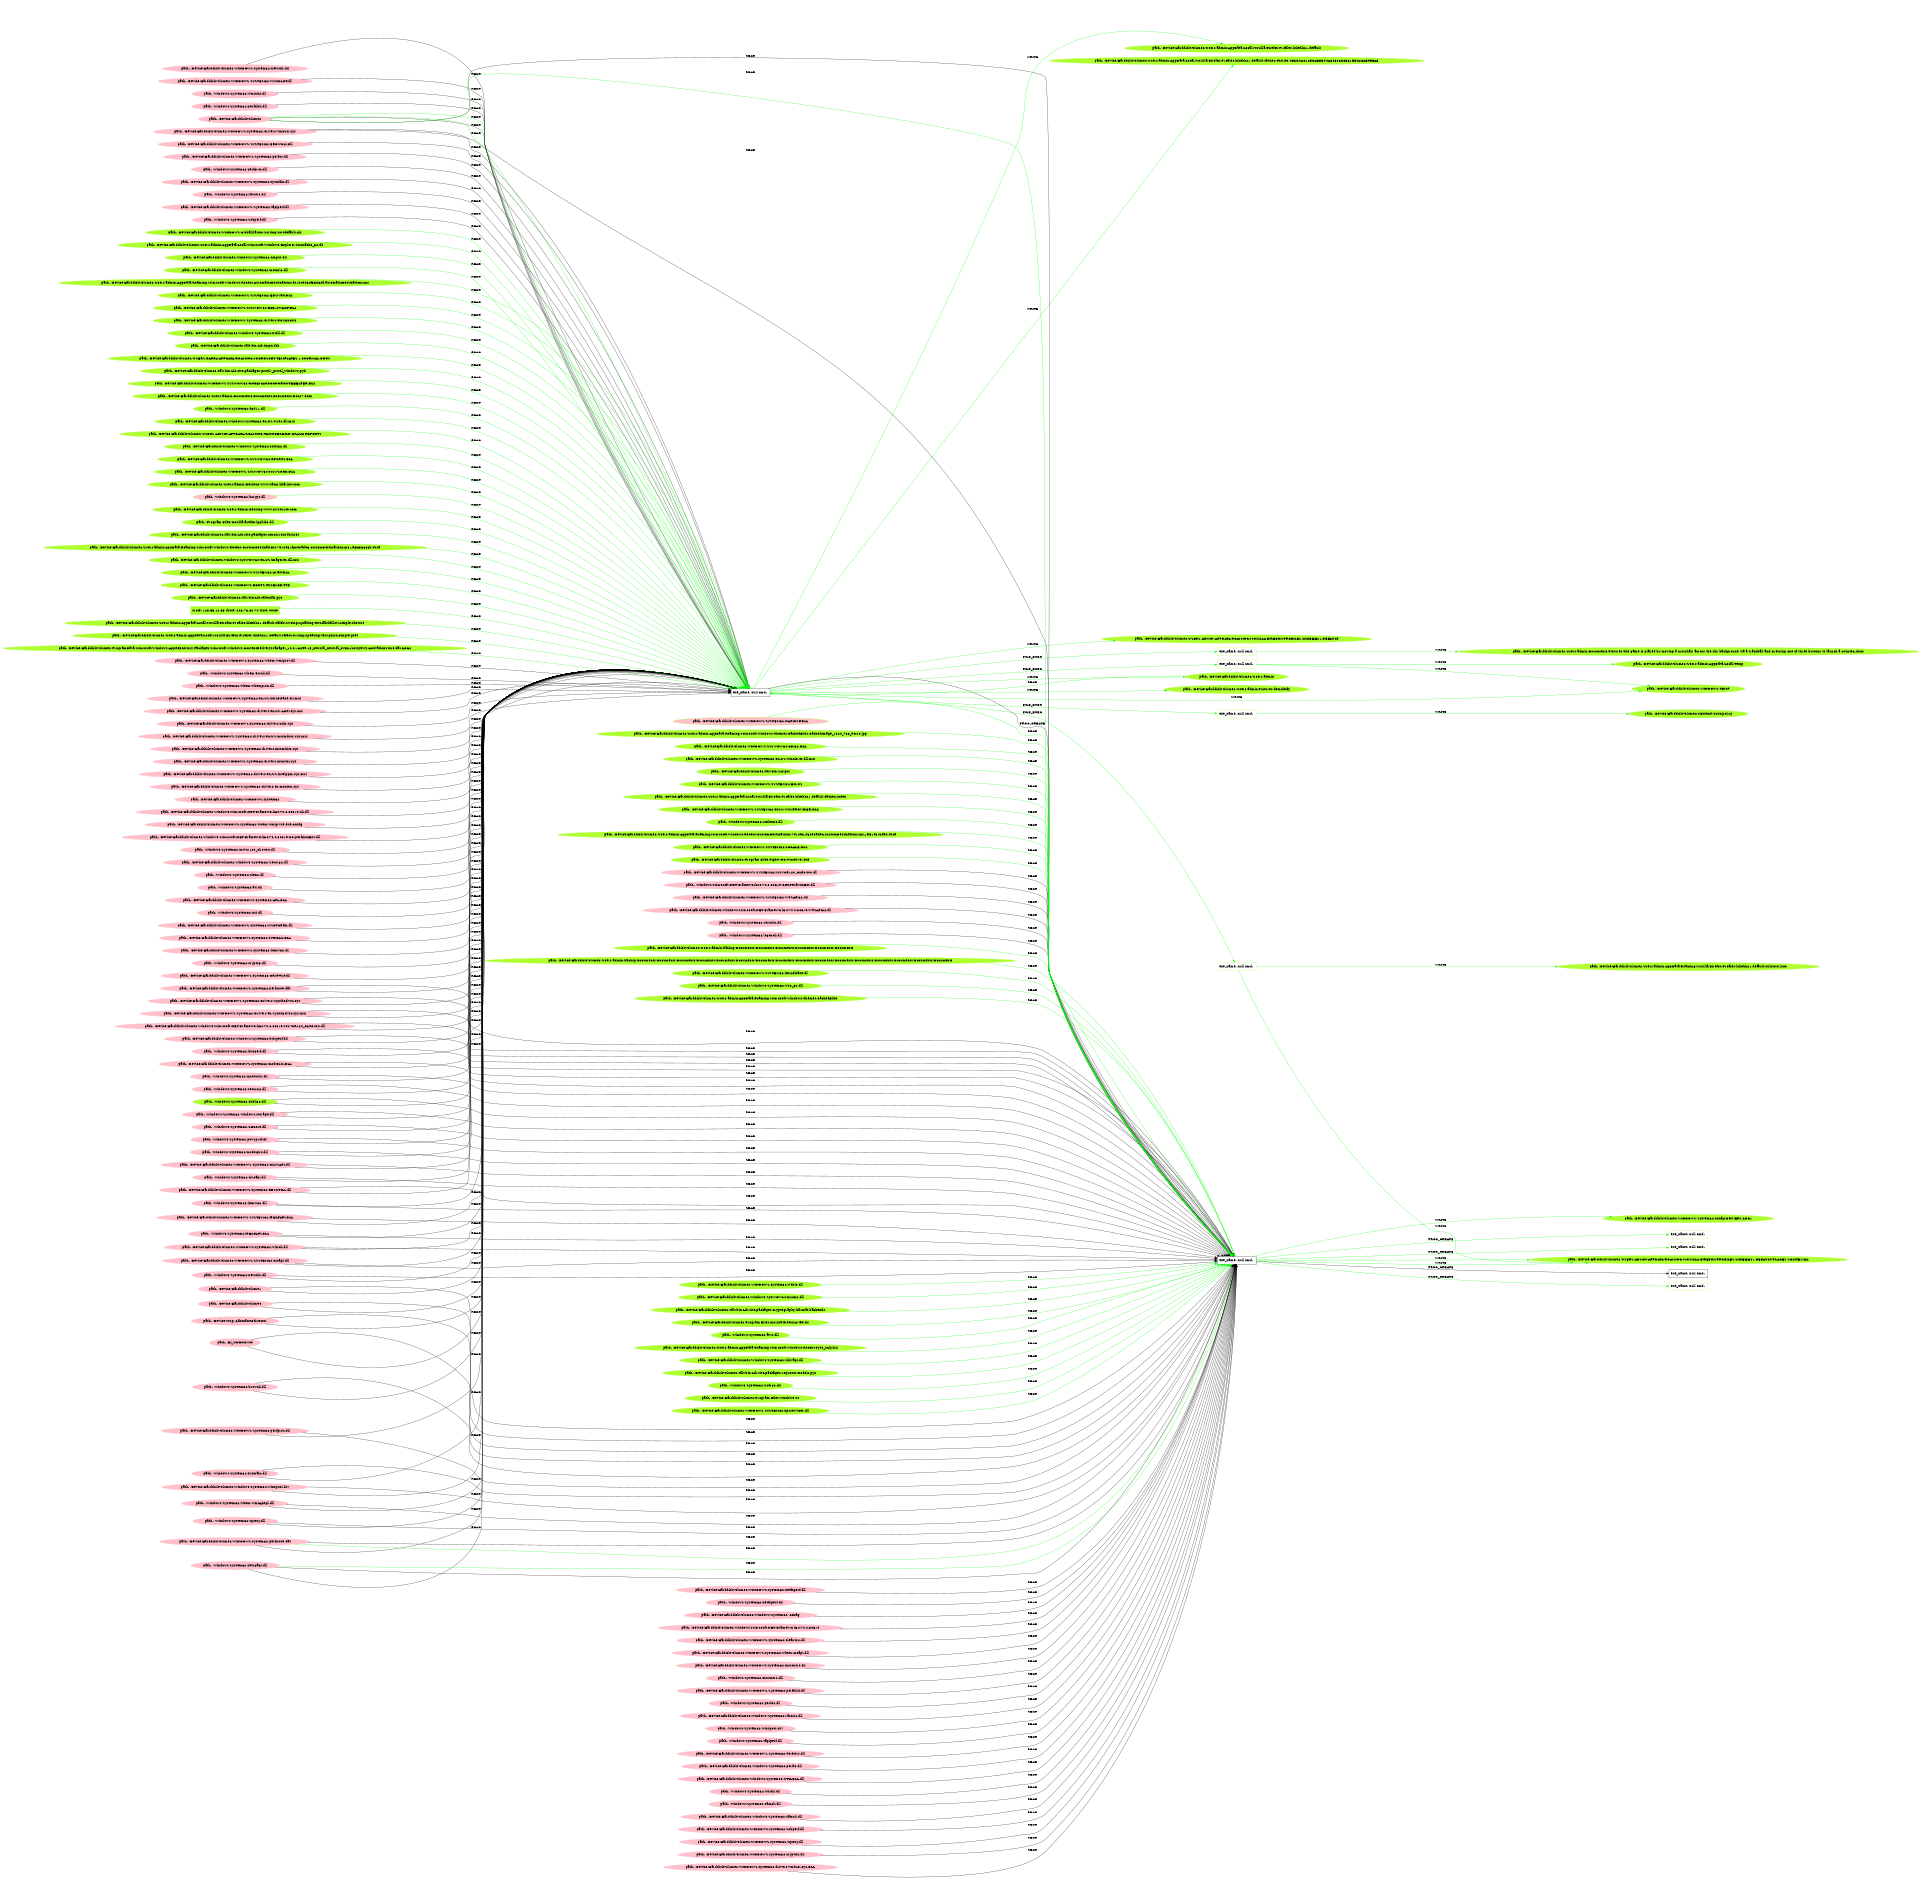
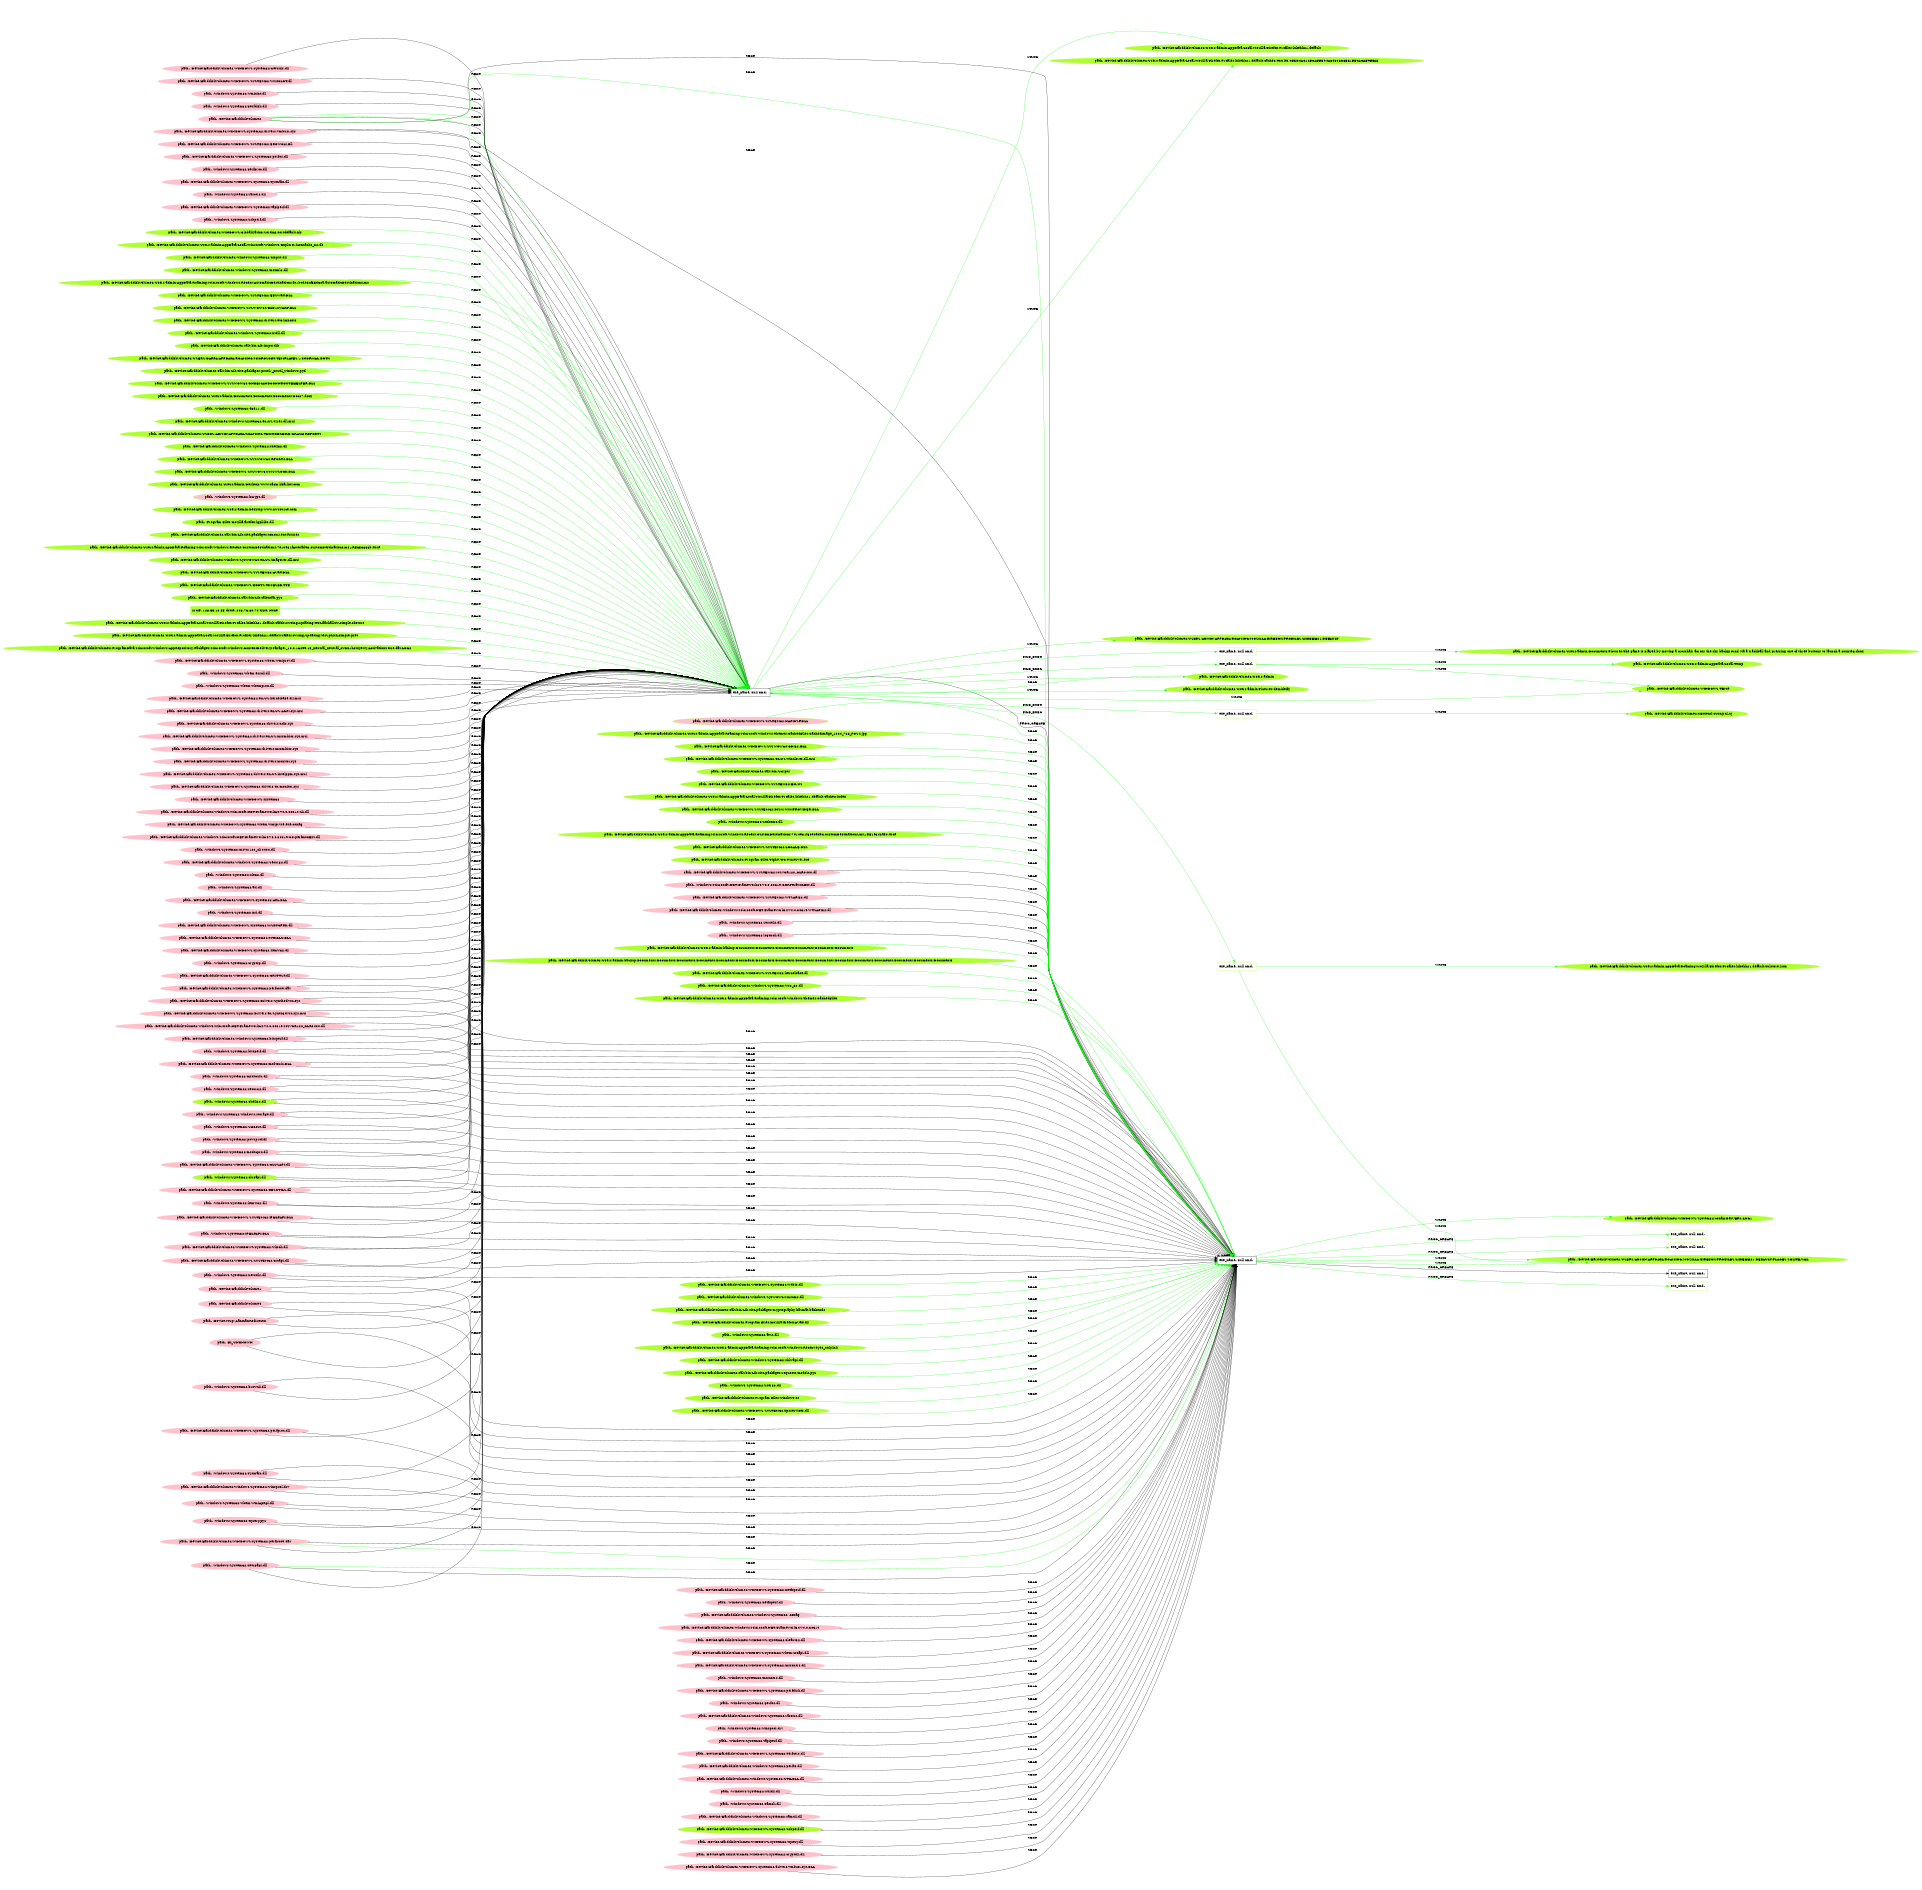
node "path: /Windows/System32/clusapi.dll": fillcolor pink -> greenyellow
node "path: /Windows/System32/tquery.dll": label "path: /Windows/System32/tquery.dll" -> "path: /Windows/System32/tquery.pyc"
node "path: /Device/HarddiskVolume2/WINDOWS/system32/usbperf.dll": fillcolor pink -> greenyellow
